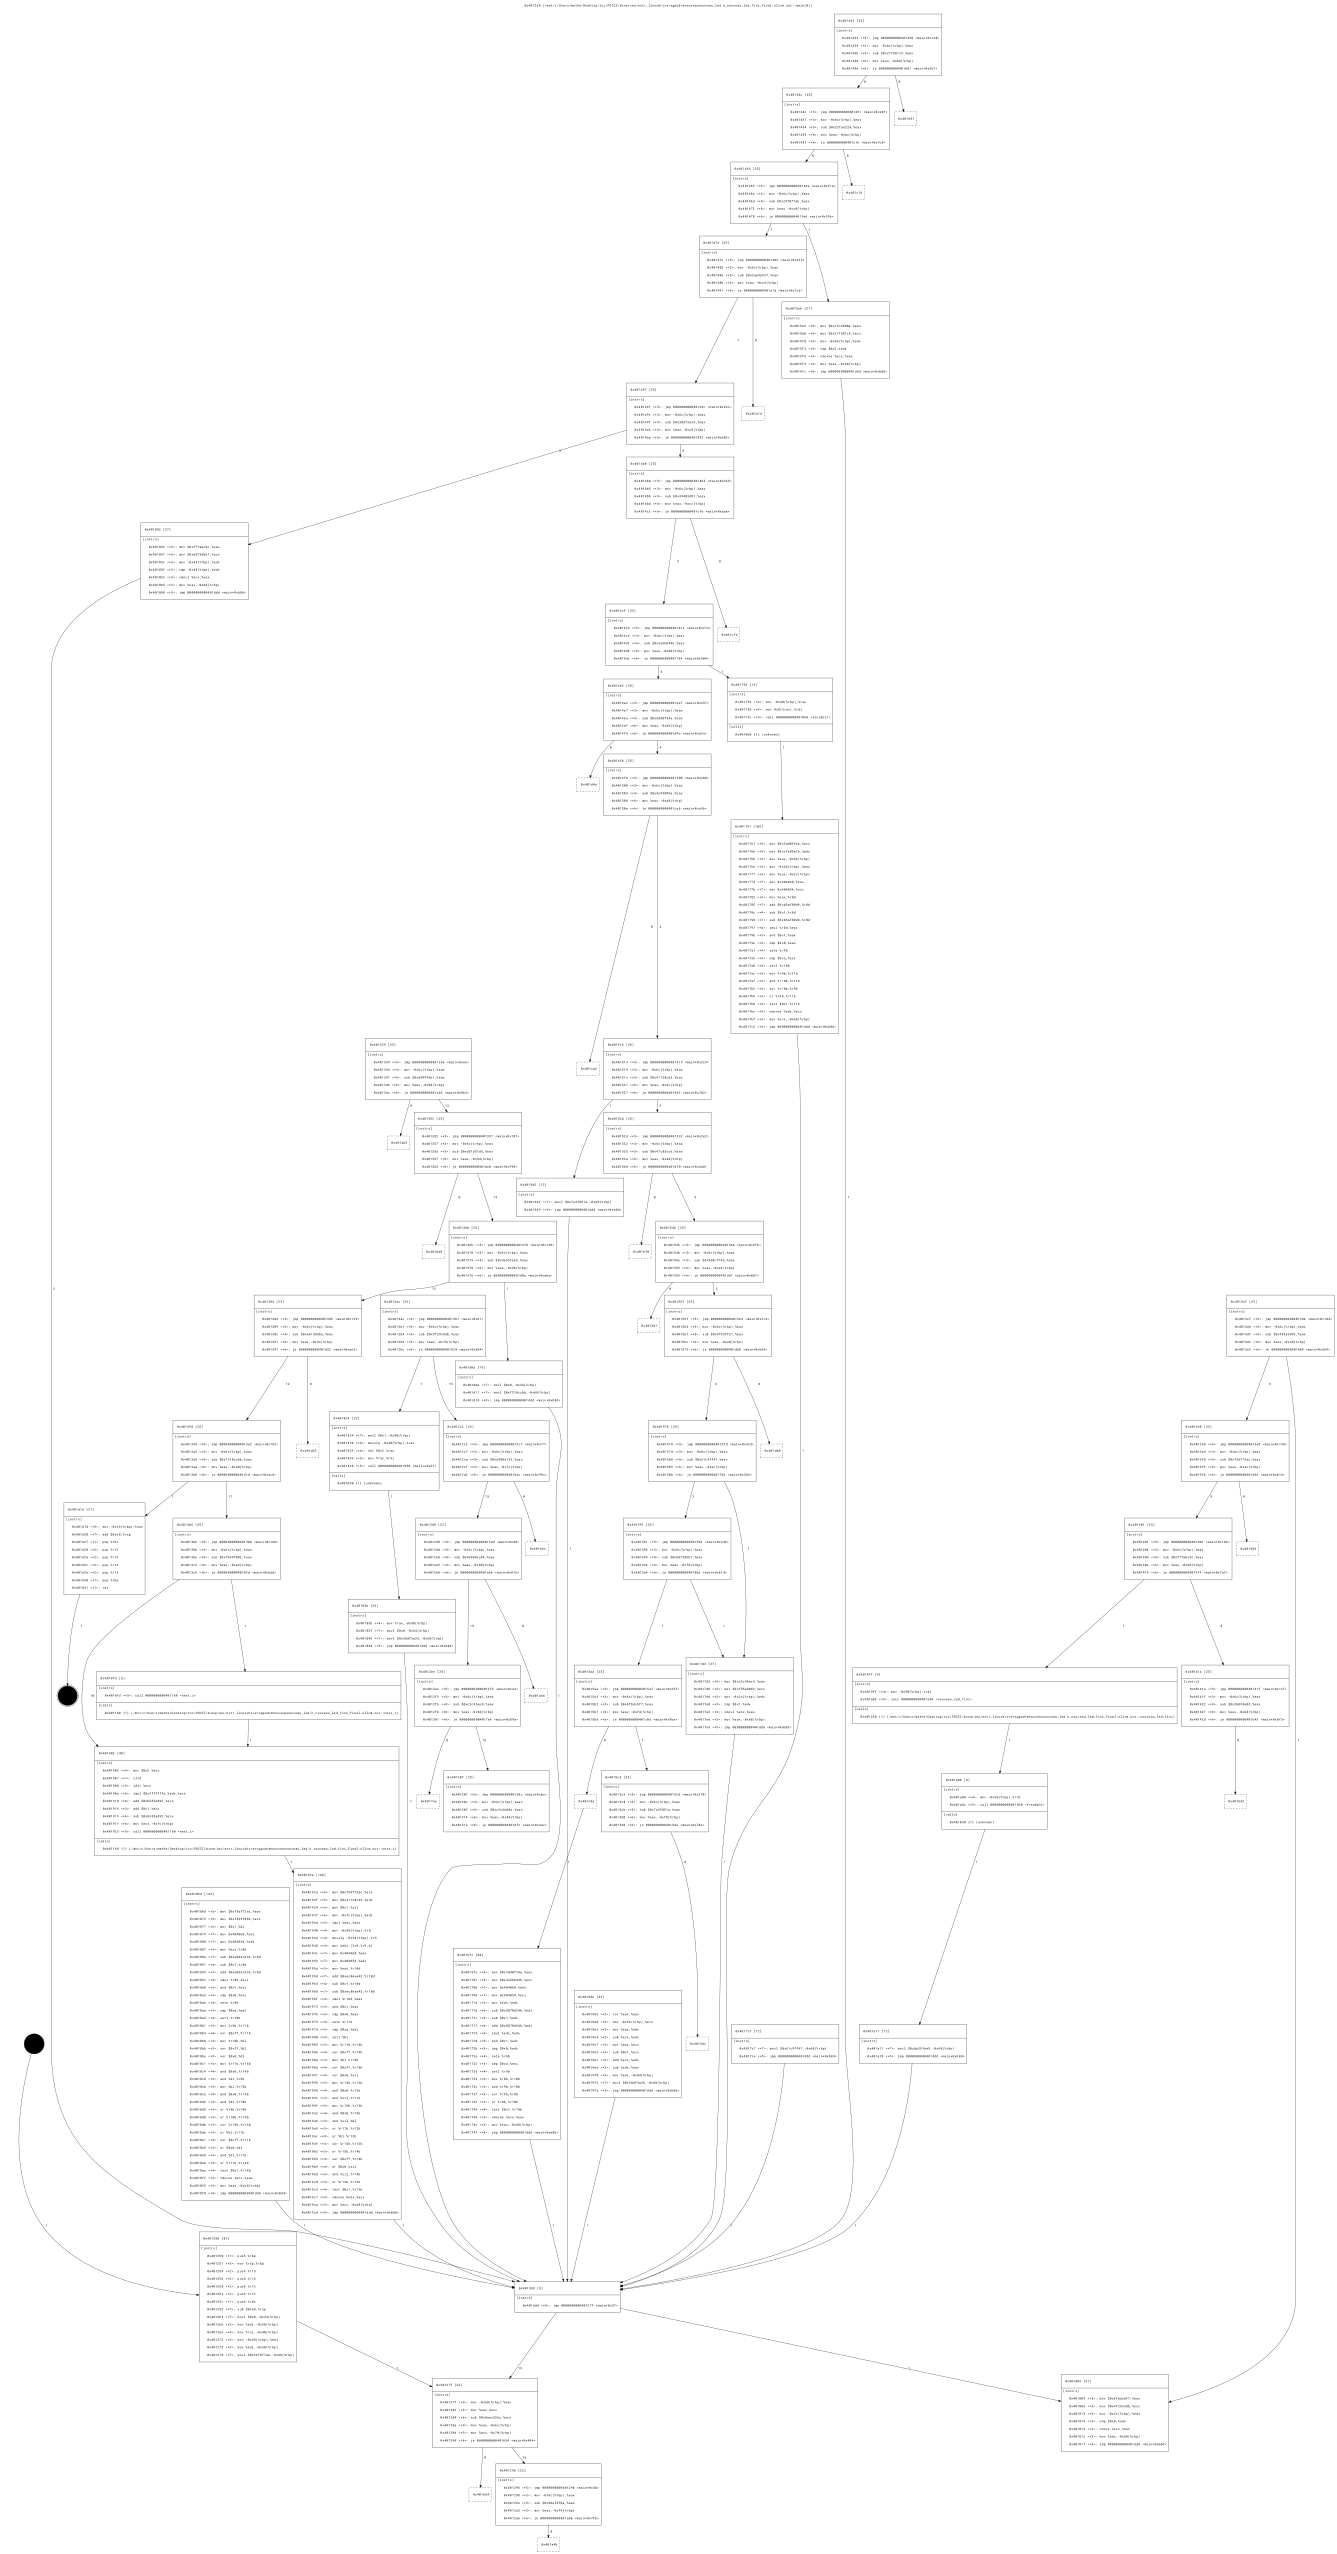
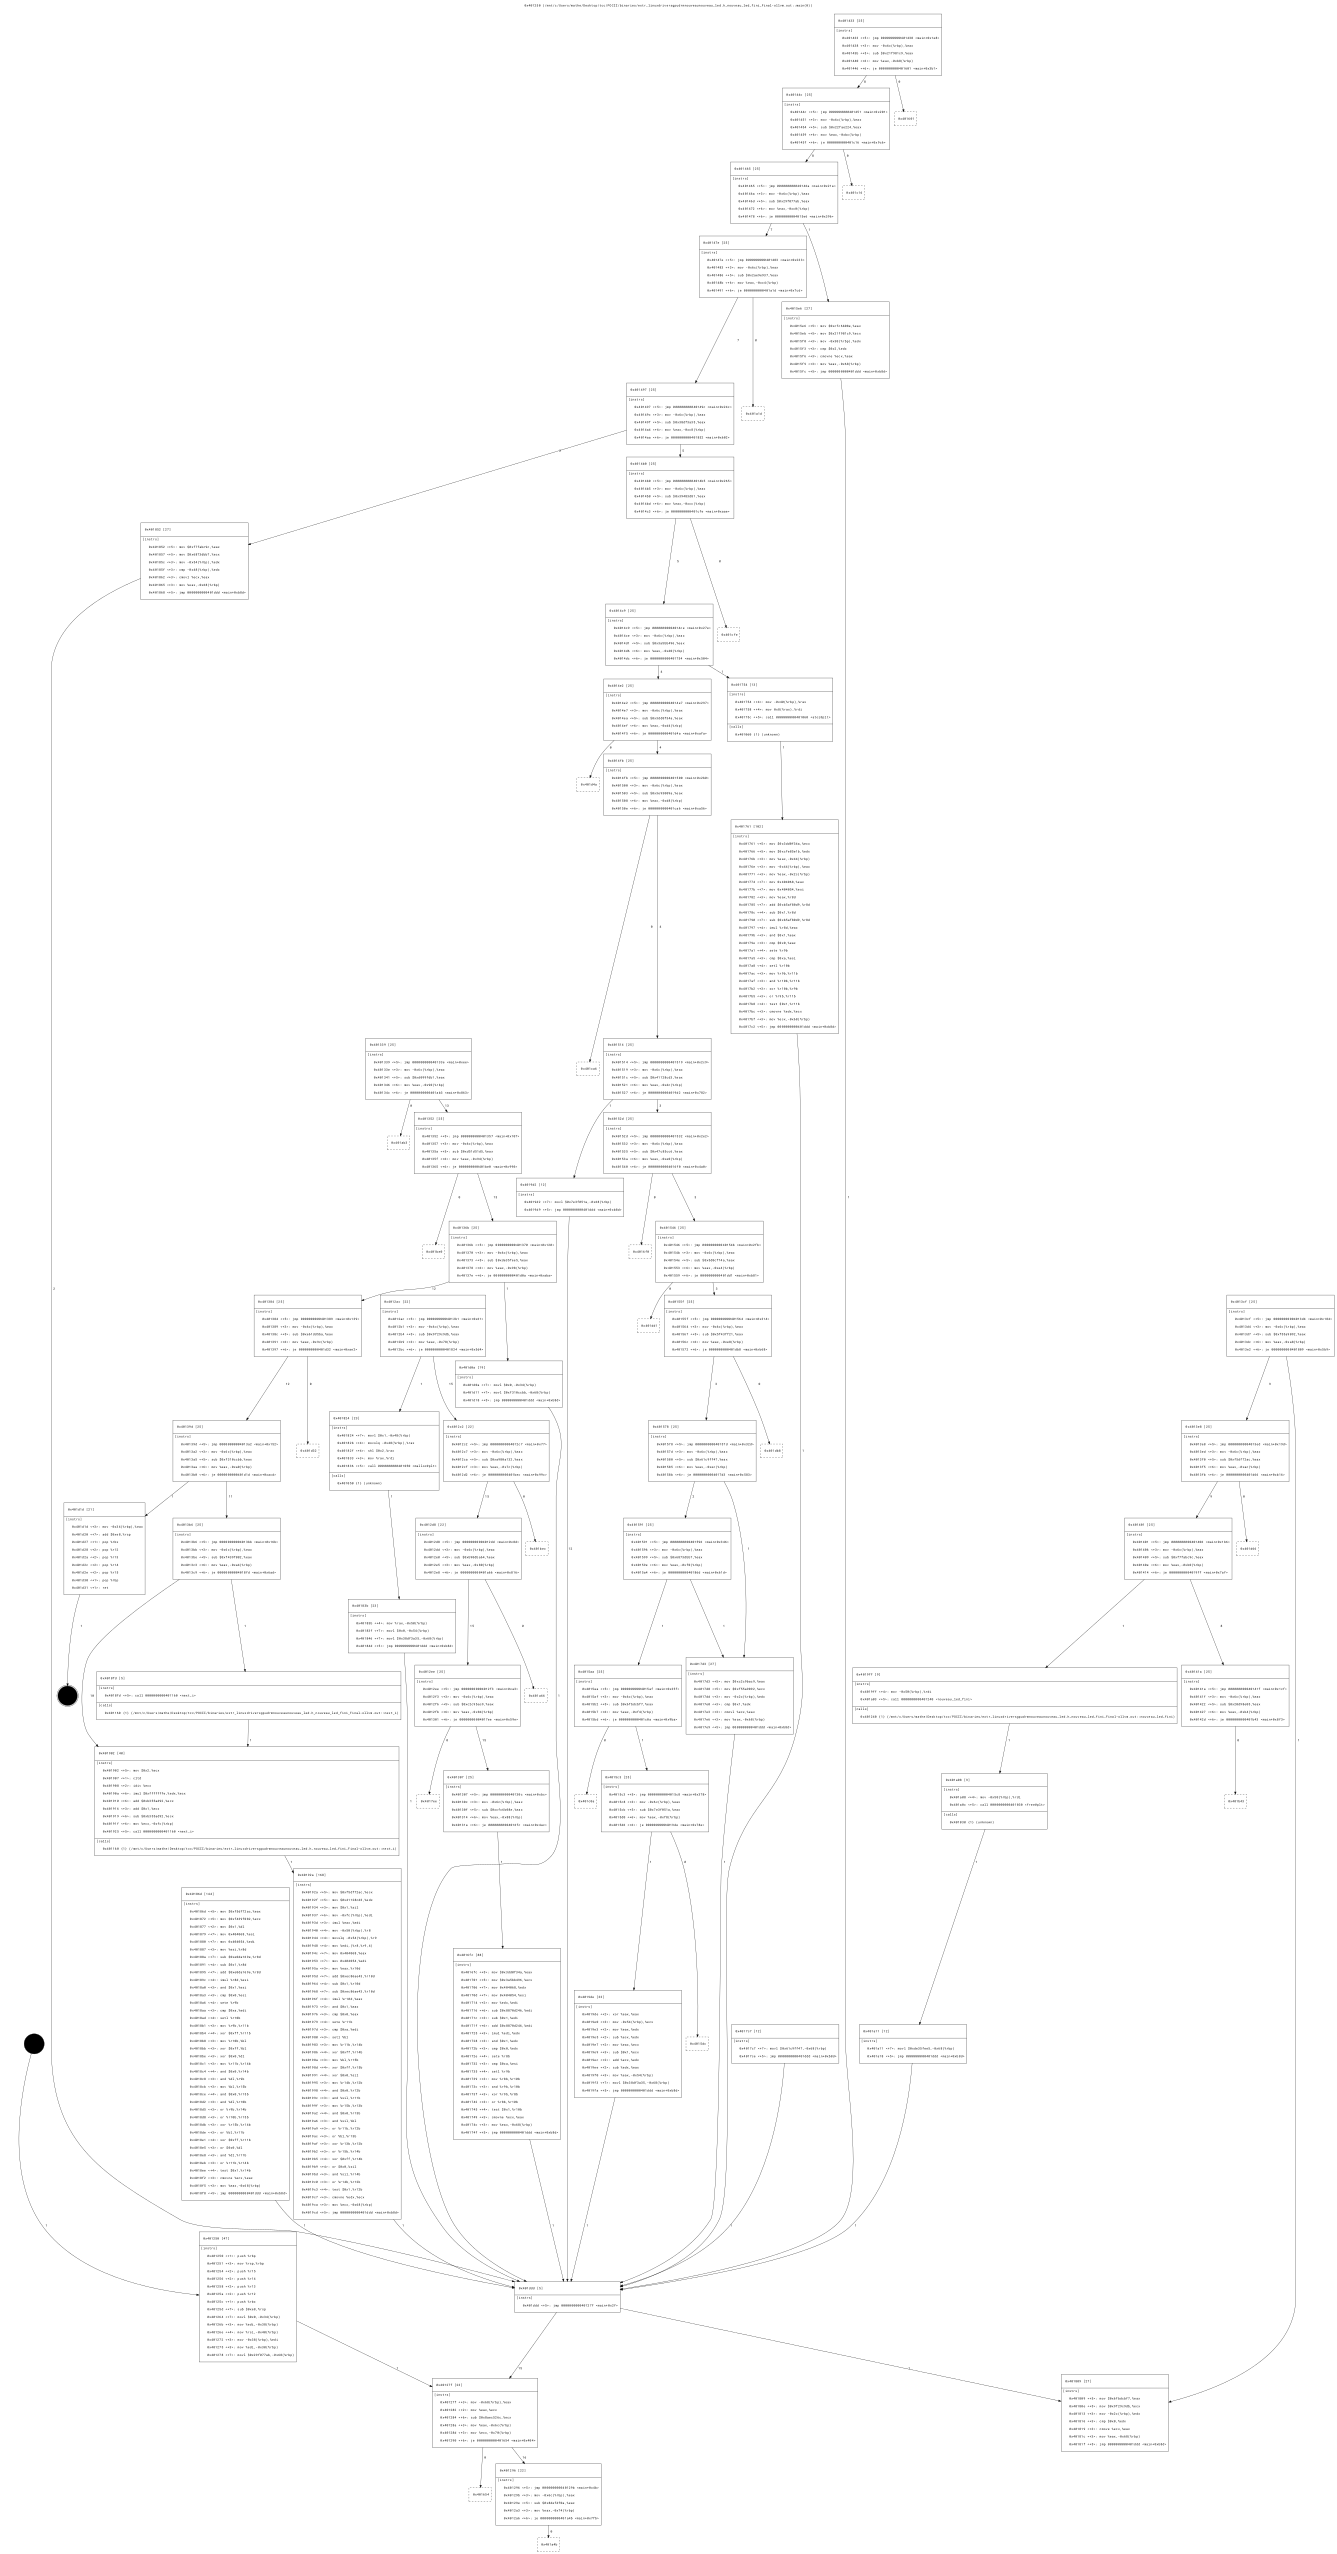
edge "0x4019d2 [12]" -> "0x401ddd [5]": label " 1" -> " 12"
edge "0x401c0a" -> "0x4016fc [88]": now "0x401307 [25]" -> "0x4016fc [88]"
edge "0x4015c3 [25]" -> "0x4019de [33]": added, label "1"
